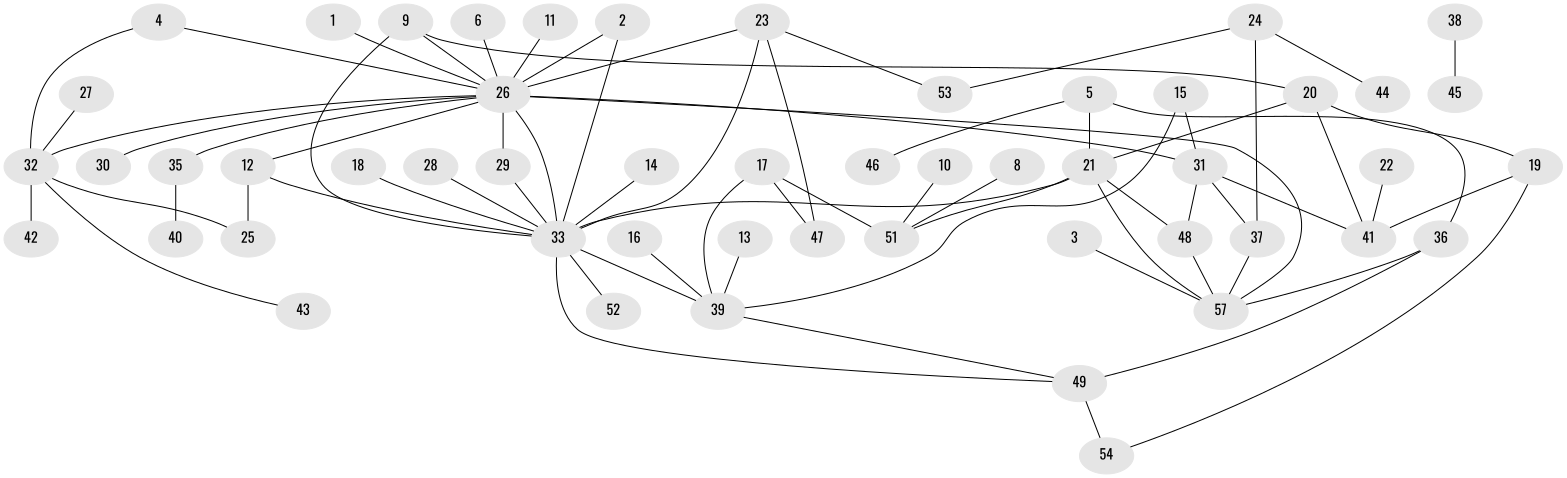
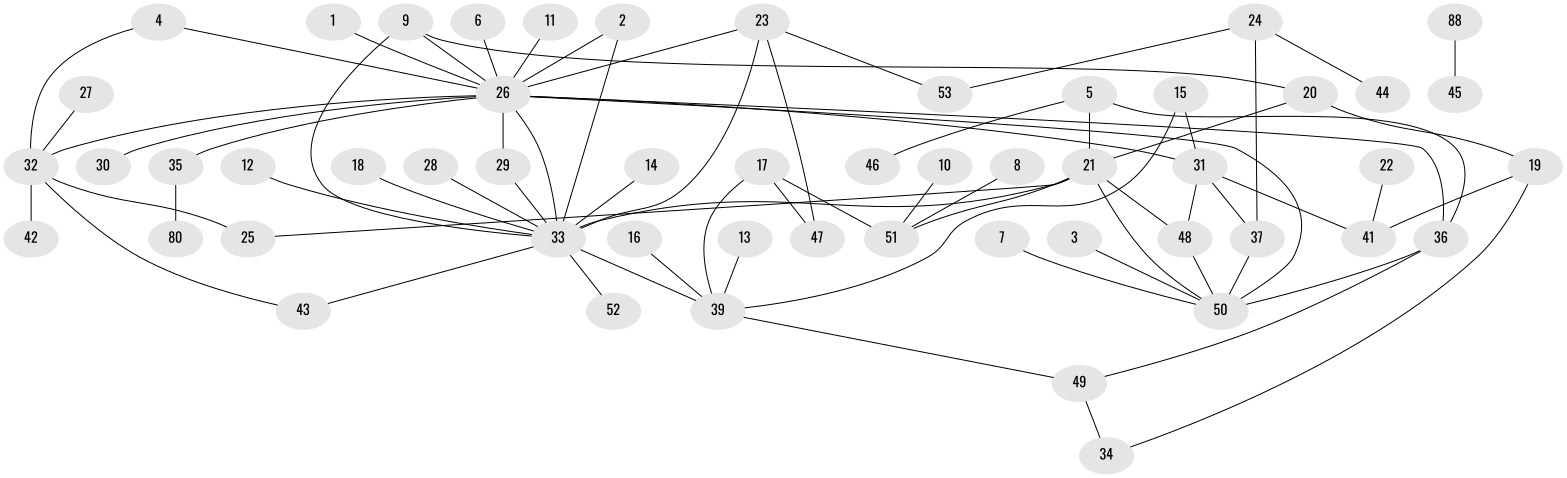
node "38": label "38" -> "88"
edge "26" -- "12": now "26" -- "36"
edge "20" -- "41": removed
edge "12" -- "25": now "21" -- "25"
node "40": label "40" -> "80"
node "7": added
node "57": label "57" -> "50"
edge "33" -- "49": now "33" -- "43"
node "54": label "54" -> "34"
